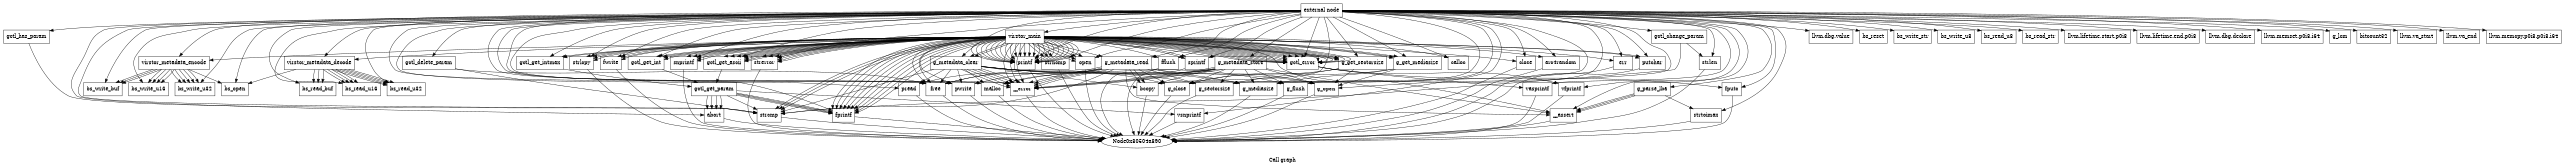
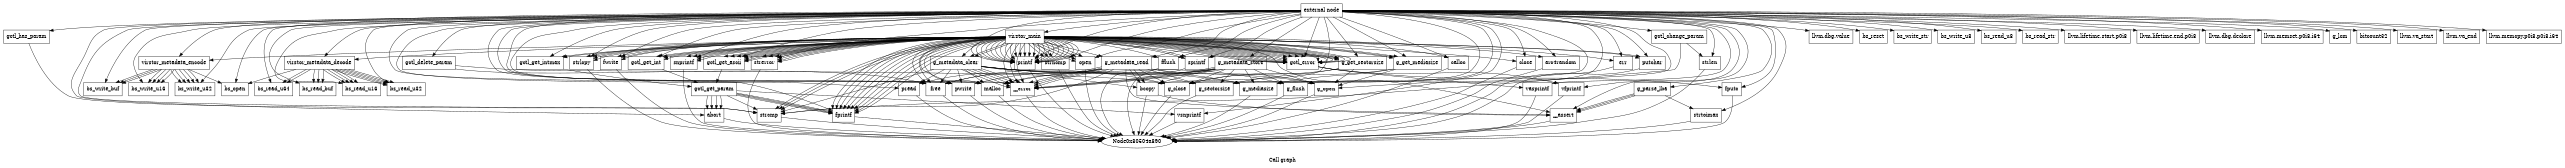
edge "virstor_main" -> "malloc": added
node "bs_read_u64": added
edge "gctl_delete_param" -> "strcmp": now "gctl_delete_param" -> "g_close"
edge "g_metadata_store" -> "__assert": now "bcopy" -> "__assert"
edge "calloc" -> "Node0x80504a890": added
